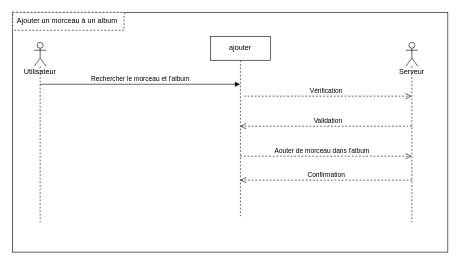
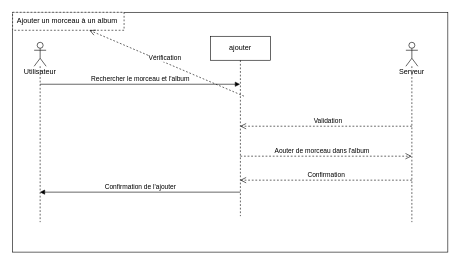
edge "ajouter" -> "Serveur": now "ajouter" -> "Ajouter un morceau à un album"
edge "ajouter" -> "Utilisateur": added, label "Confirmation de l'ajouter"
